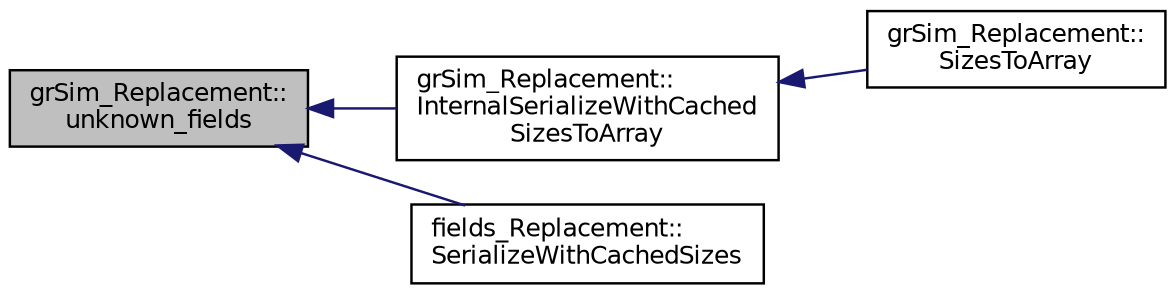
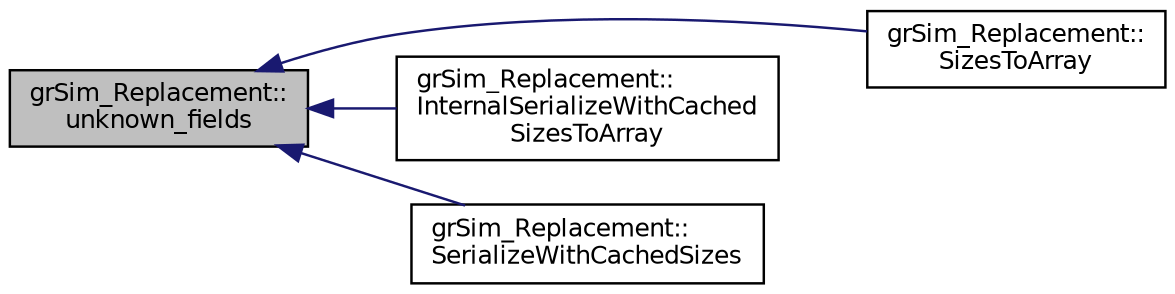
edge "grSim_Replacement:: SizesToArray" -> "grSim_Replacement:: InternalSerializeWithCached SizesToArray": now "grSim_Replacement:: SizesToArray" -> "grSim_Replacement:: unknown_fields"
node "fields_Replacement:: SerializeWithCachedSizes": label "fields_Replacement:: SerializeWithCachedSizes" -> "grSim_Replacement:: SerializeWithCachedSizes"
